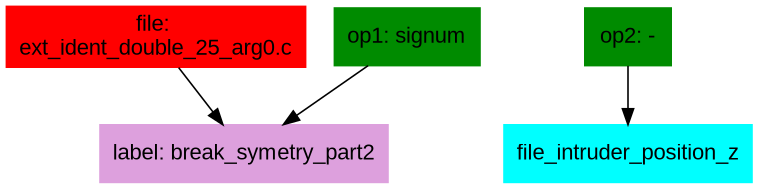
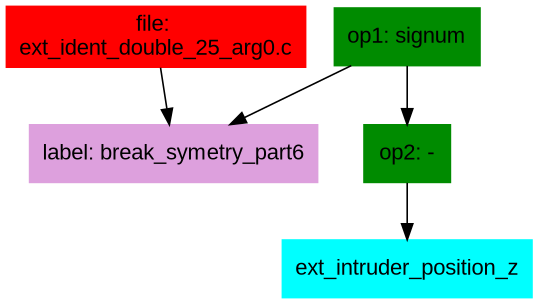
edge "op1: signum" -> "op2: -": added
node "label: break_symetry_part2": label "label: break_symetry_part2" -> "label: break_symetry_part6"
node "file_intruder_position_z": label "file_intruder_position_z" -> "ext_intruder_position_z"
